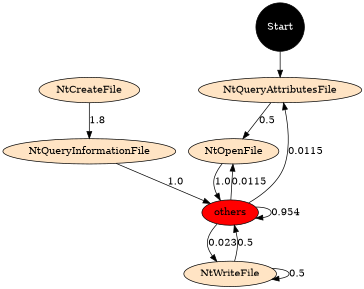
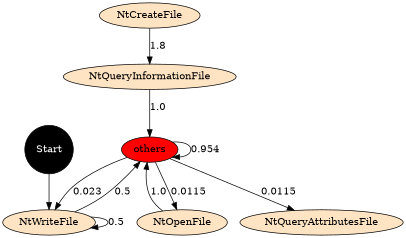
edge "Start" -> "NtQueryAttributesFile": now "Start" -> "NtWriteFile"
edge "NtQueryAttributesFile" -> "NtOpenFile": removed, label "0.5"
